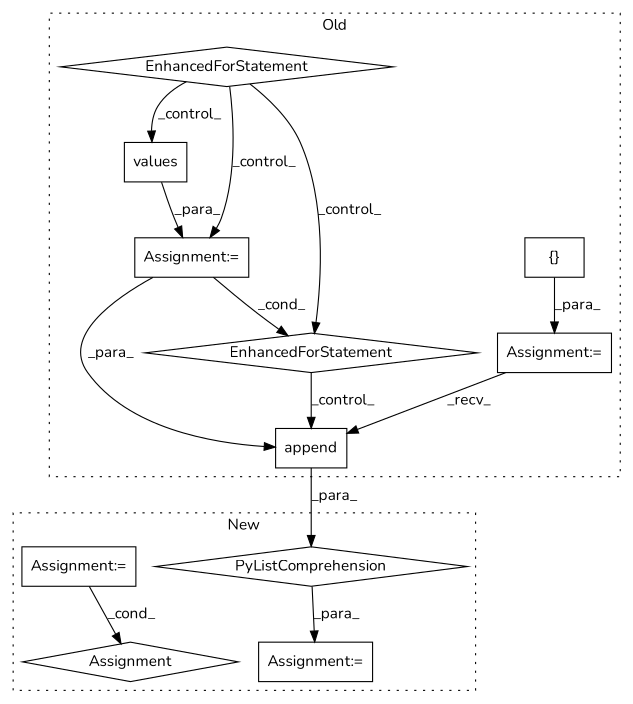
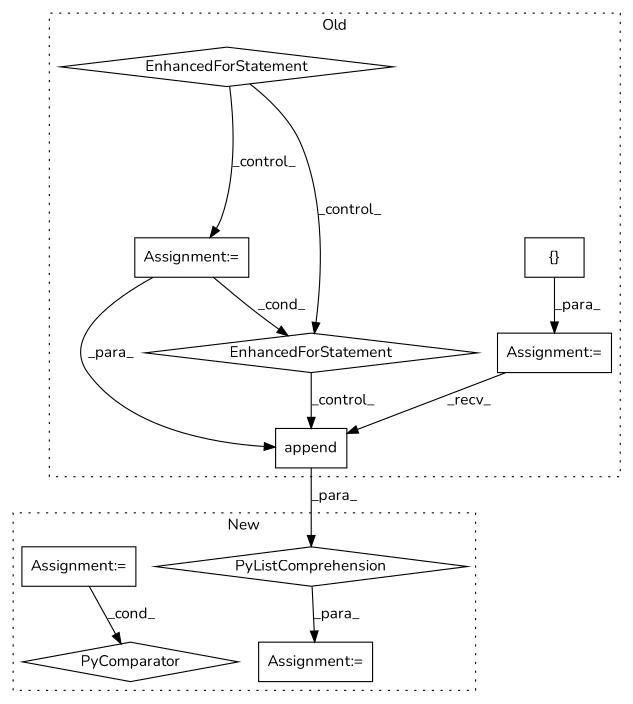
node "values": removed
node "Assignment": label "Assignment" -> "PyComparator"
